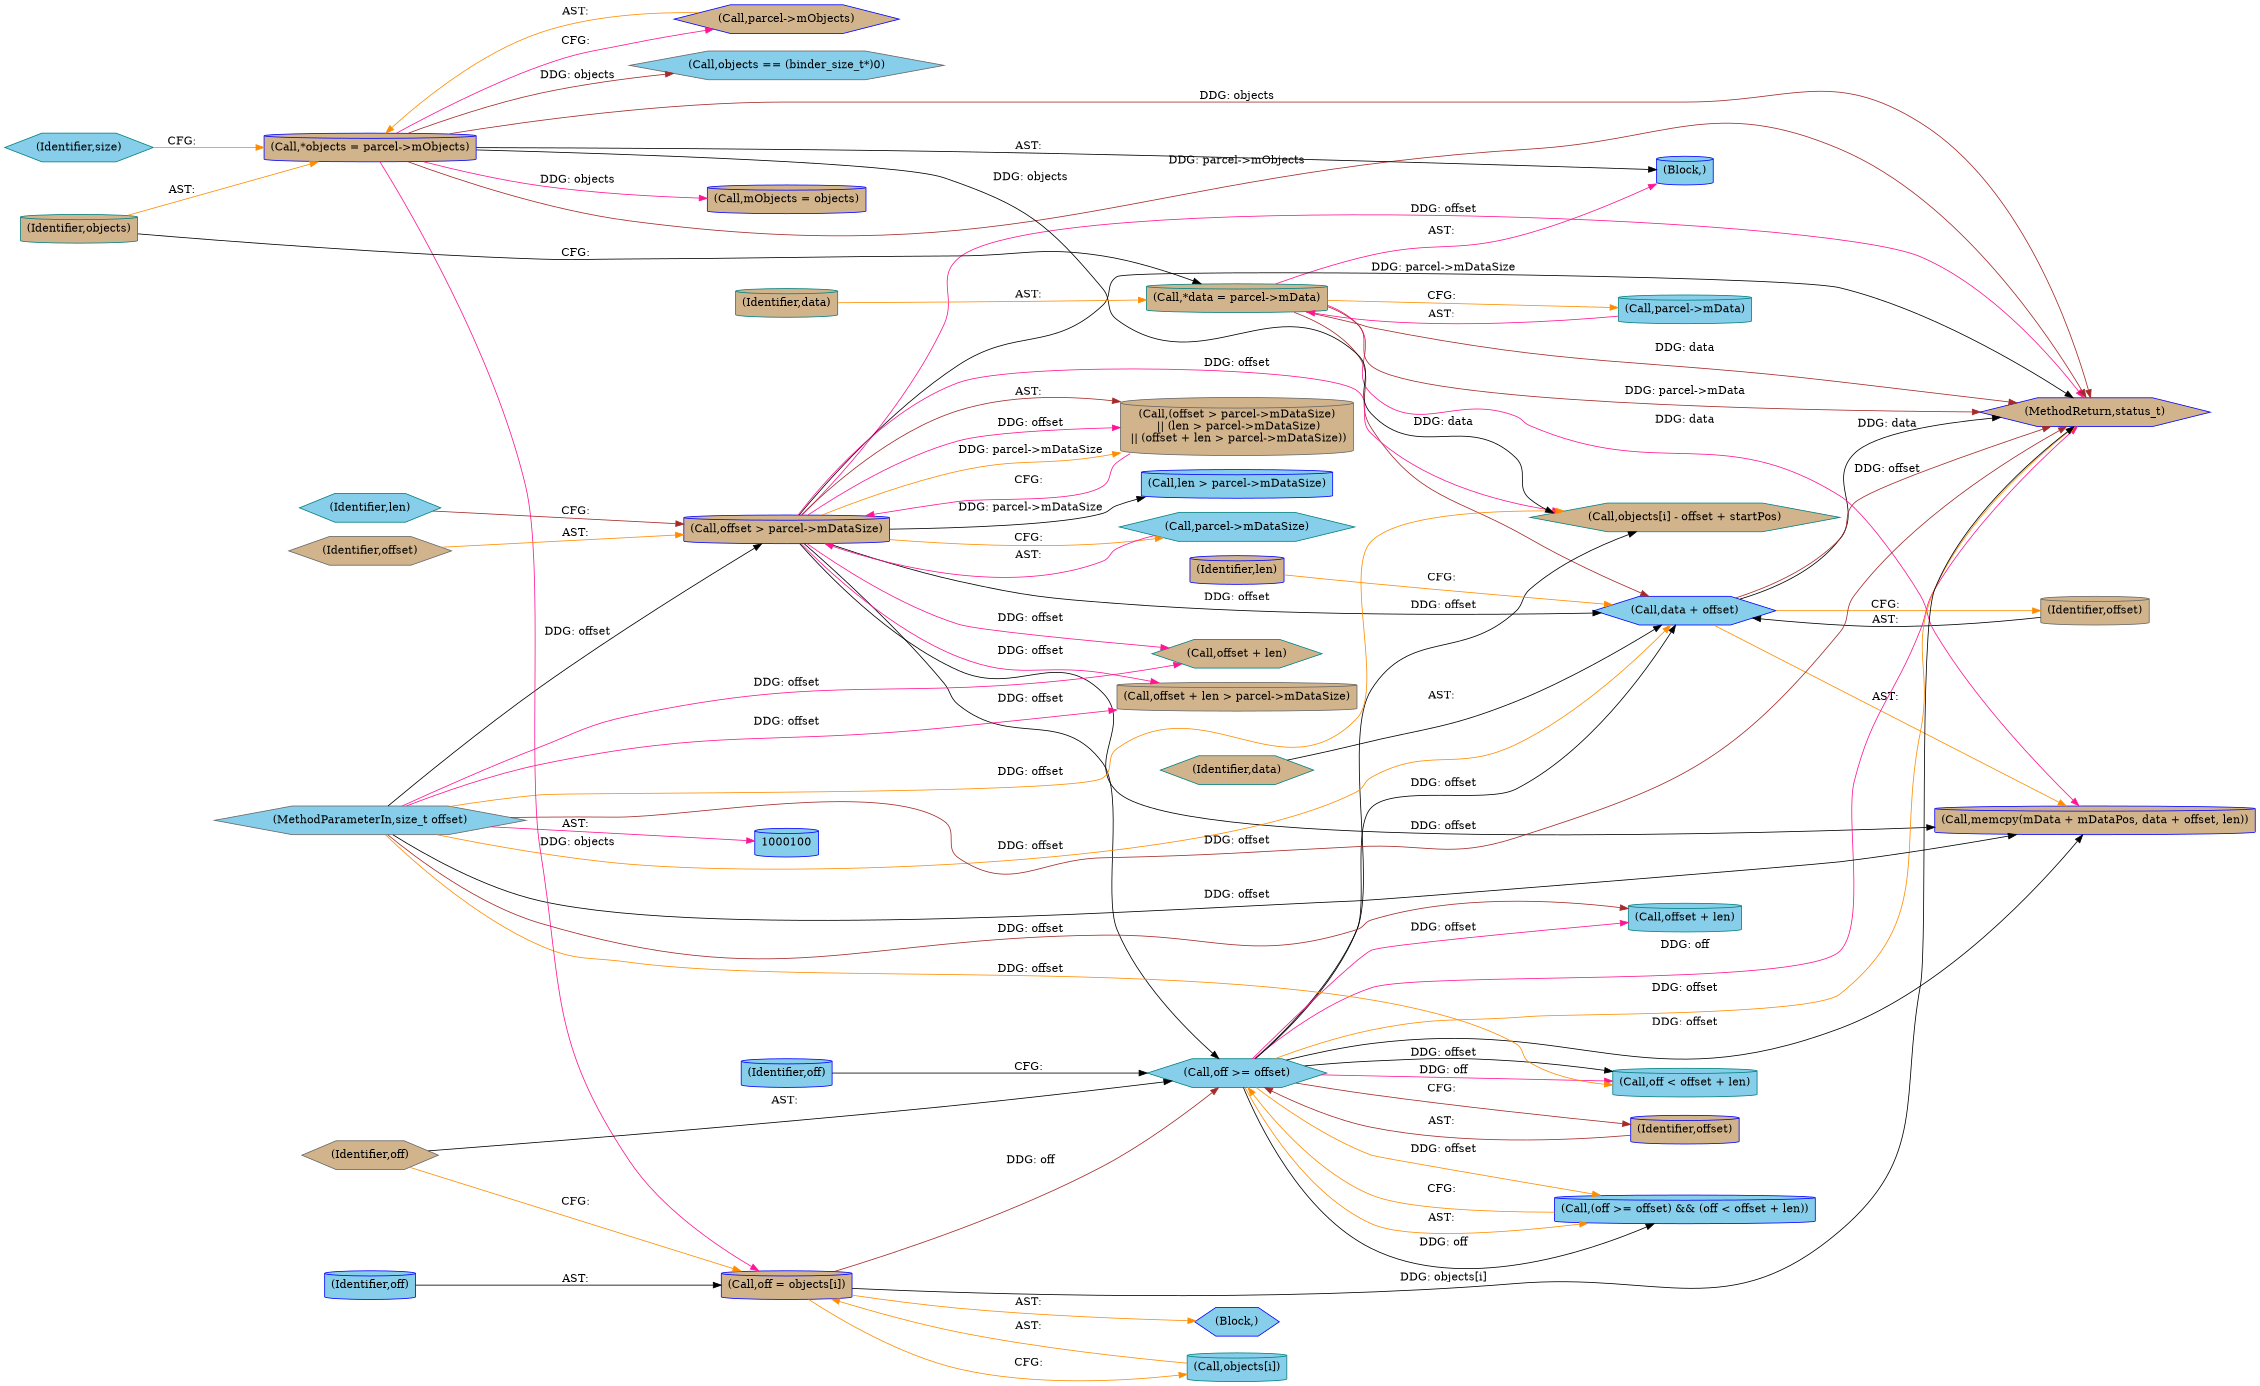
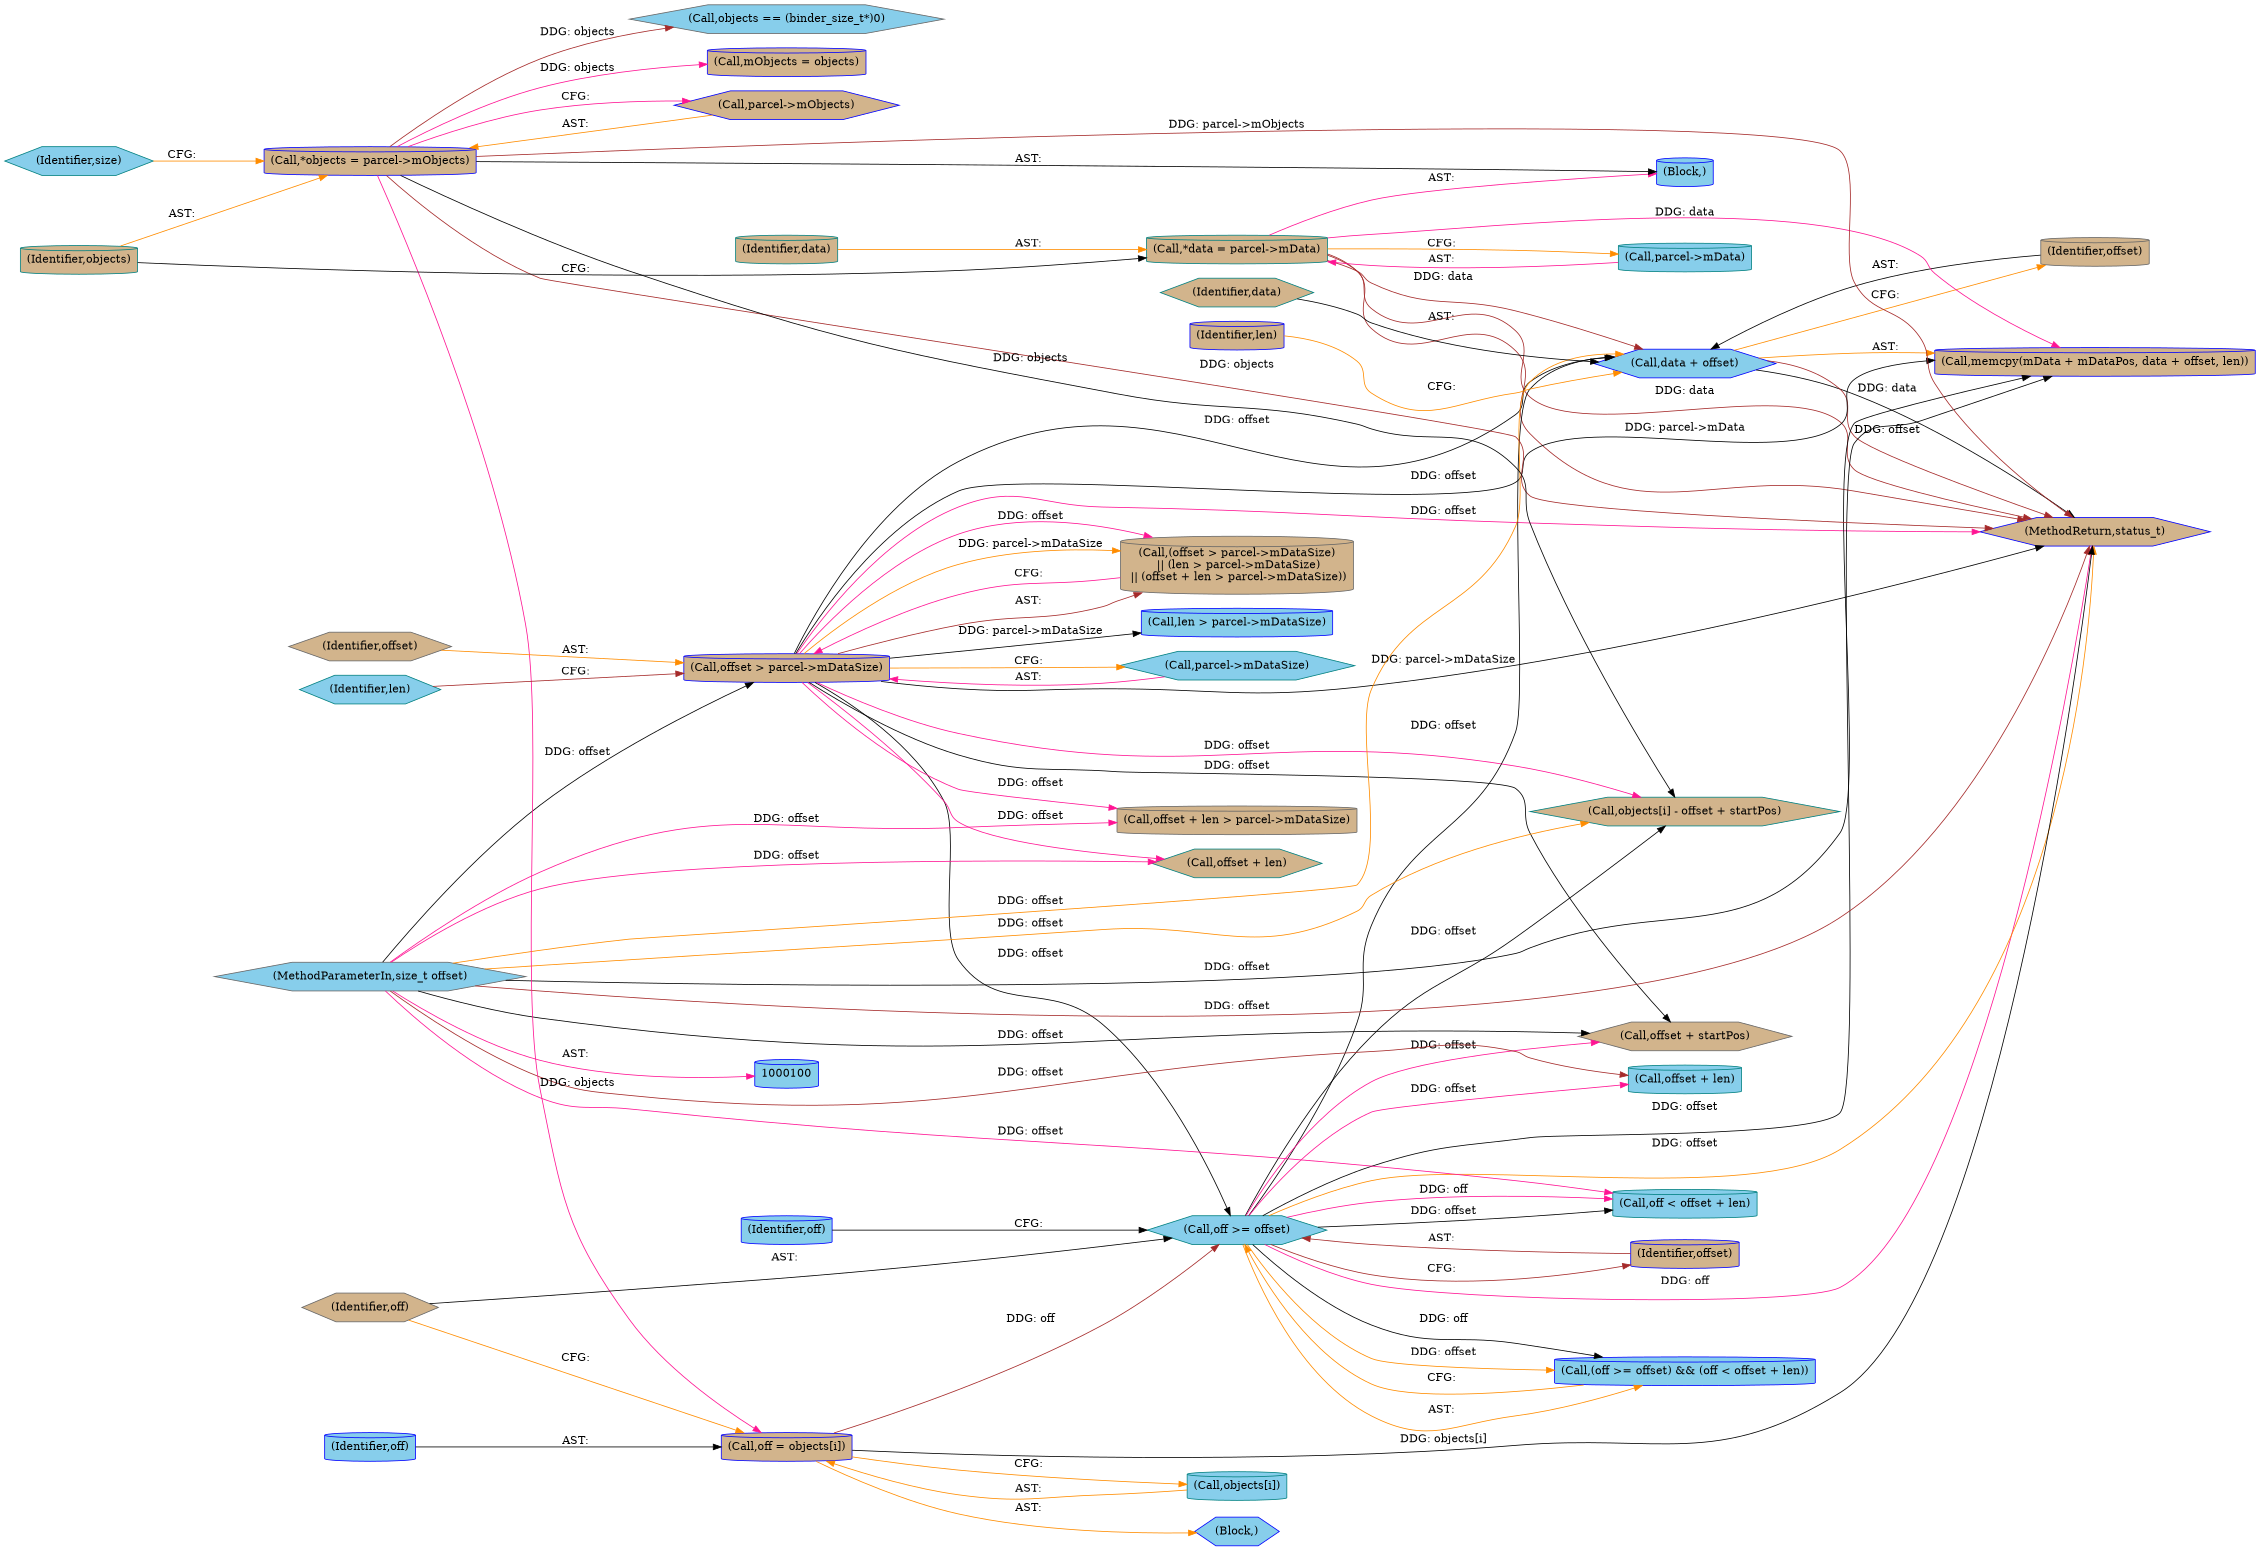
edge "(MethodParameterIn,size_t offset)" -> "(Call,off < offset + len)": color darkorange -> deeppink
node "(Call,offset + startPos)": added
